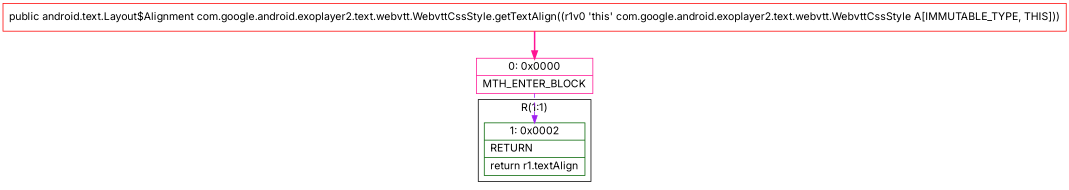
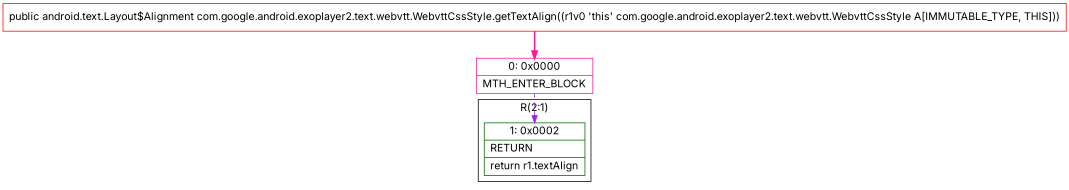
cluster "R(1:1)": label "R(1:1)" -> "R(2:1)"
